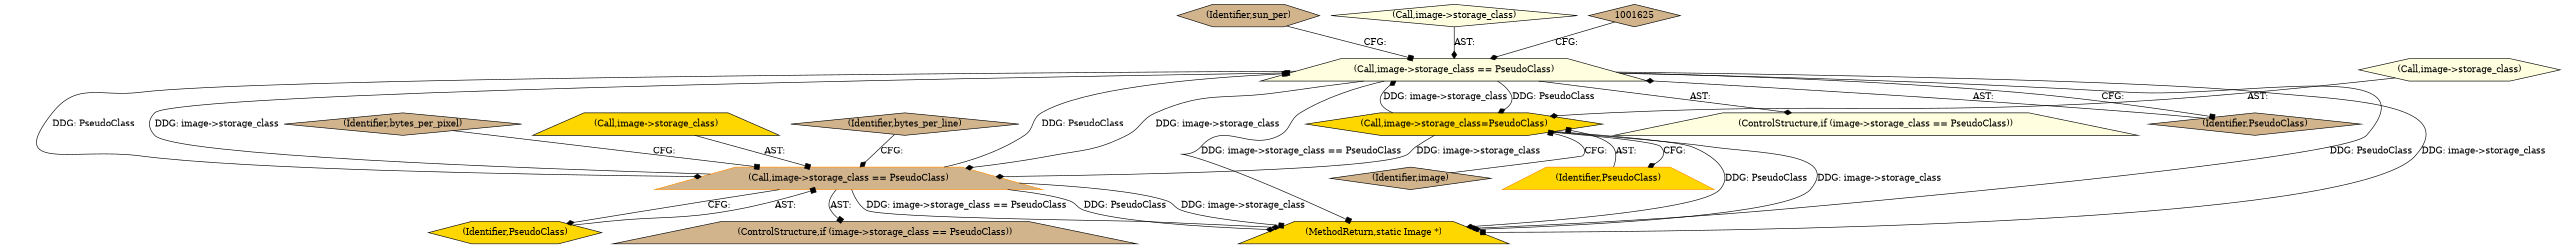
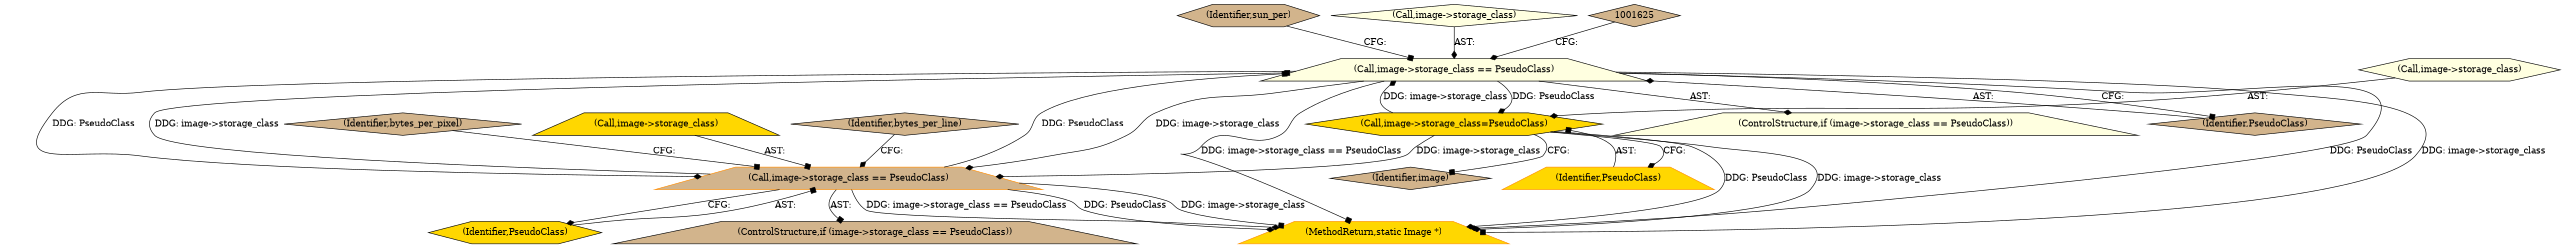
edge "(Identifier,image)" -> "(Call,image->storage_class=PseudoClass)": reversed
node "(MethodReturn,static Image *)": color black -> darkorange
